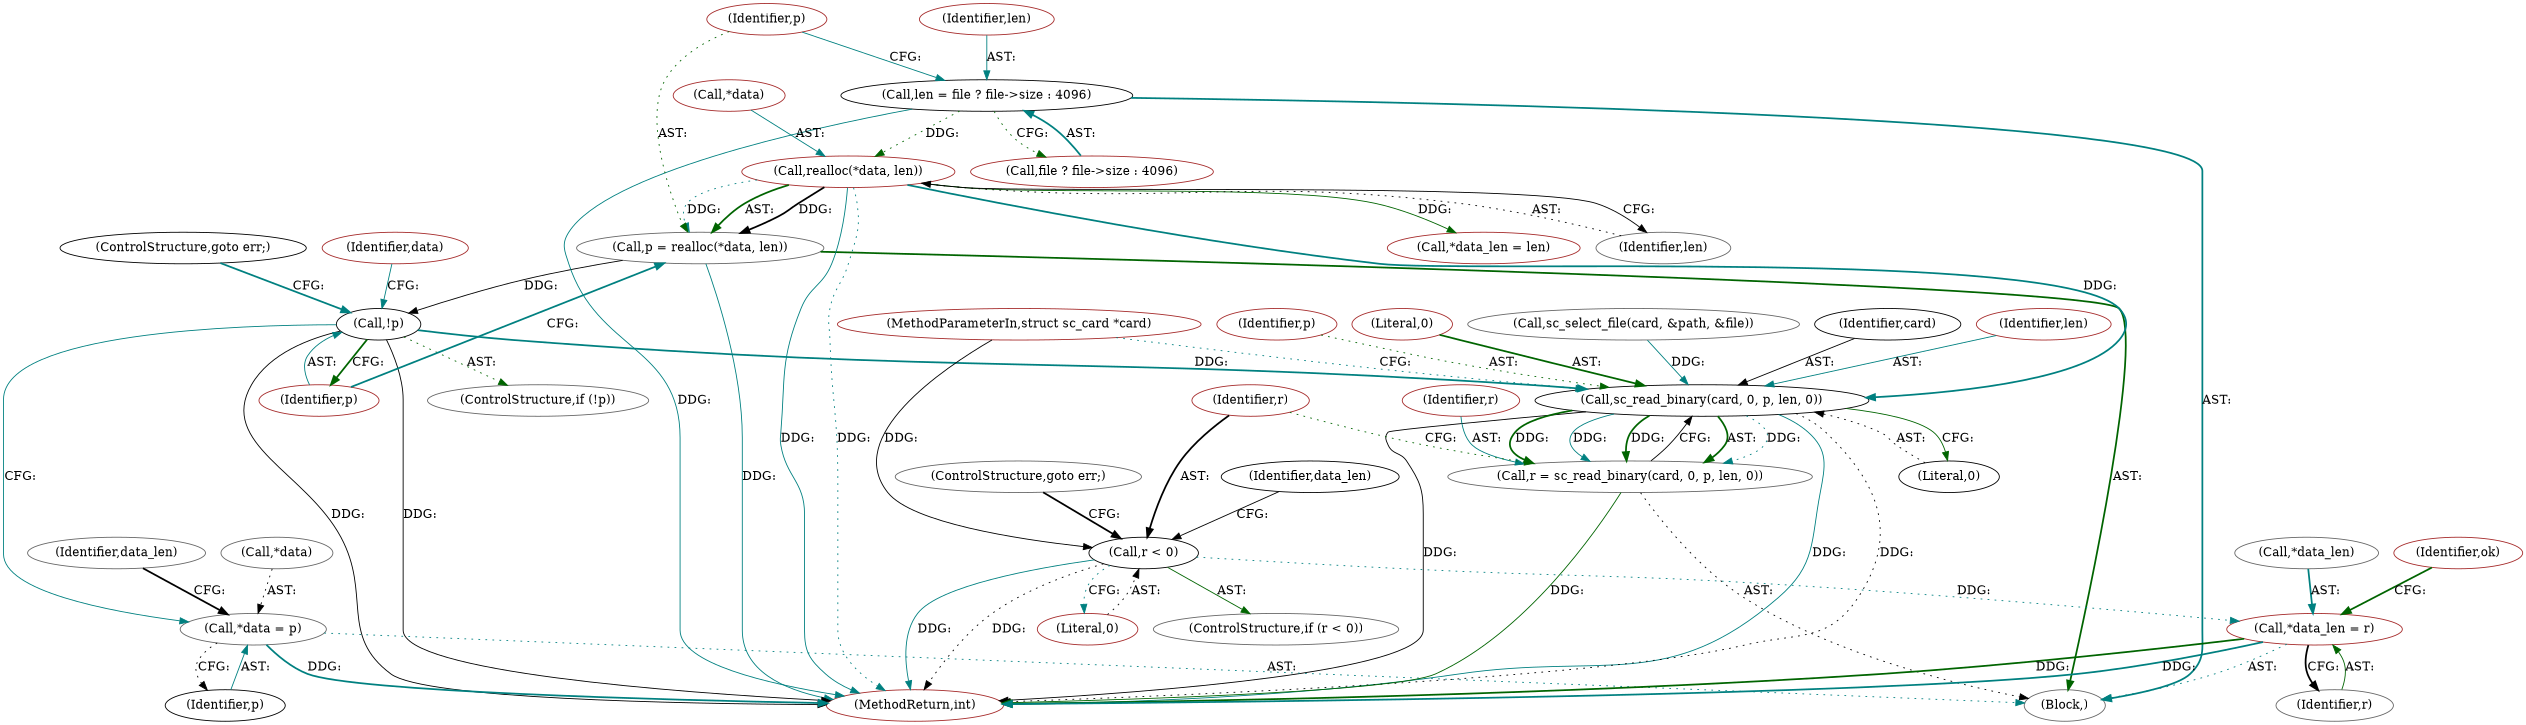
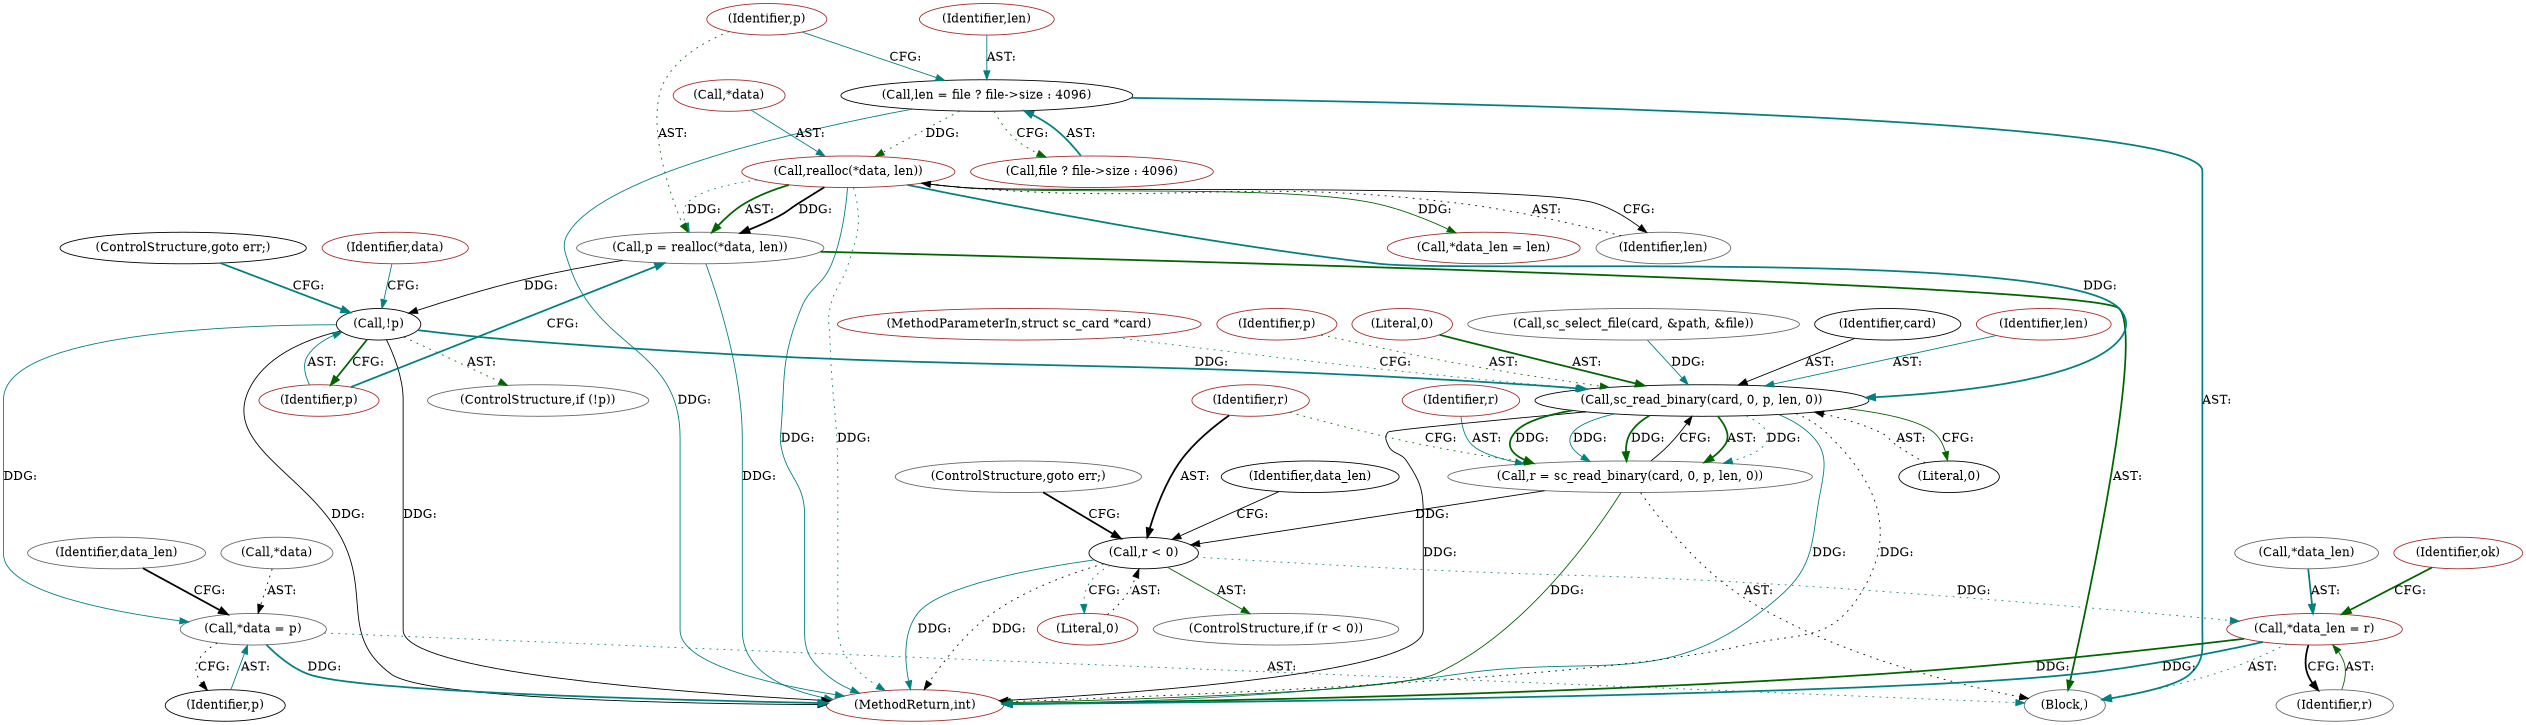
edge "(Call,!p)" -> "(Call,*data = p)": label "CFG: " -> "DDG: "
edge "(MethodParameterIn,struct sc_card *card)" -> "(Call,r < 0)": now "(Call,r = sc_read_binary(card, 0, p, len, 0))" -> "(Call,r < 0)"
